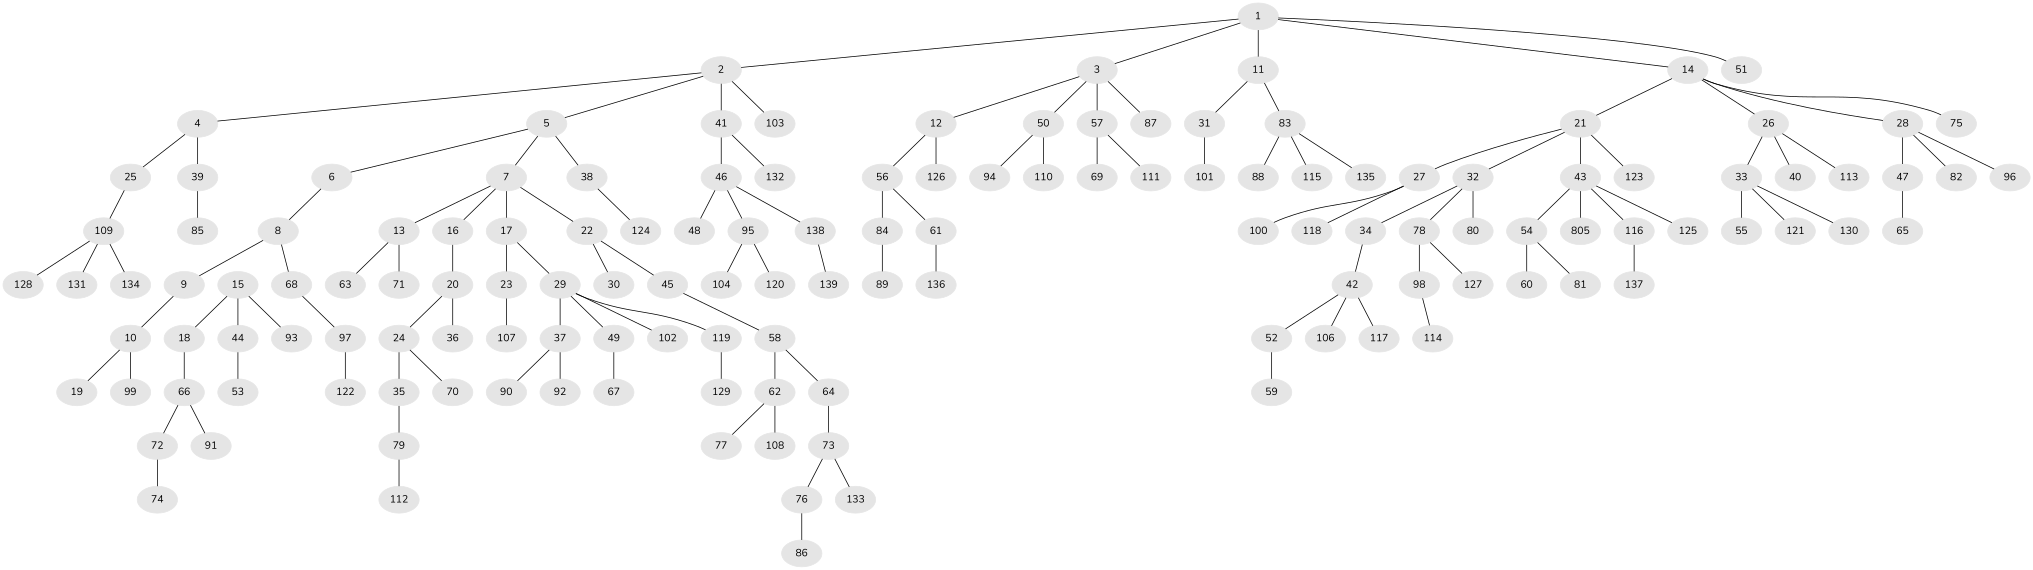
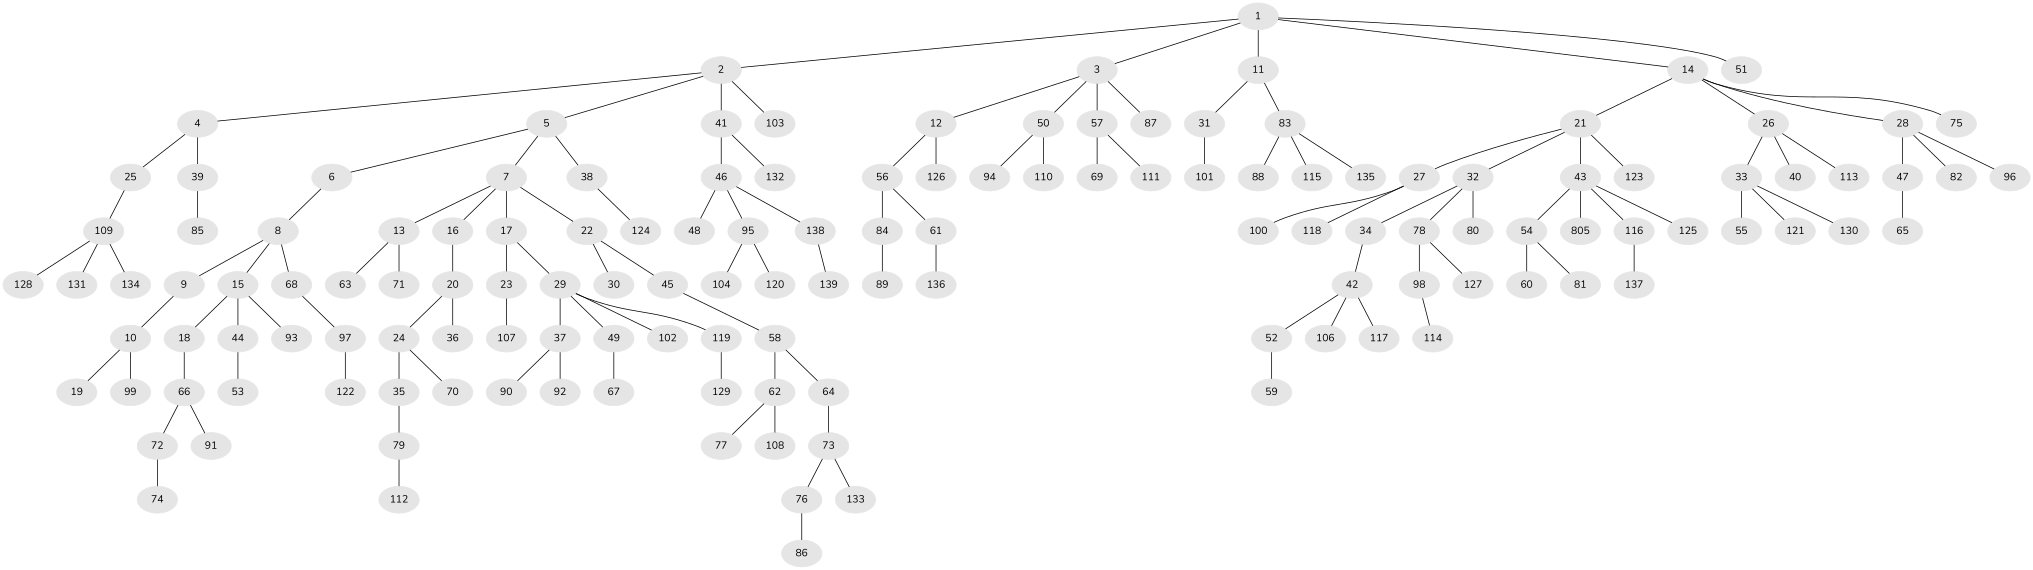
edge "8" -- "15": added
